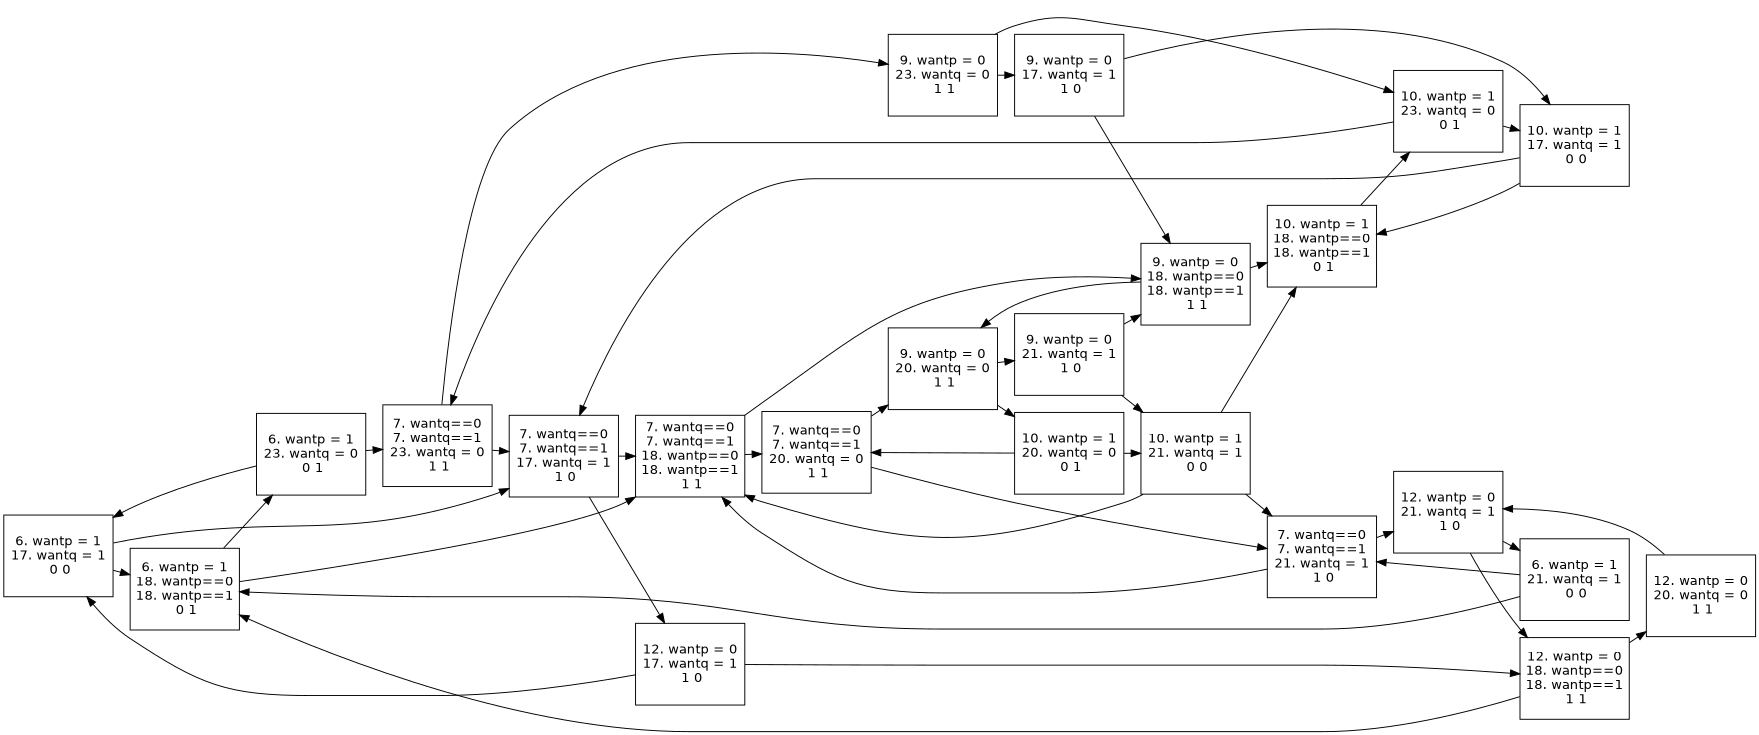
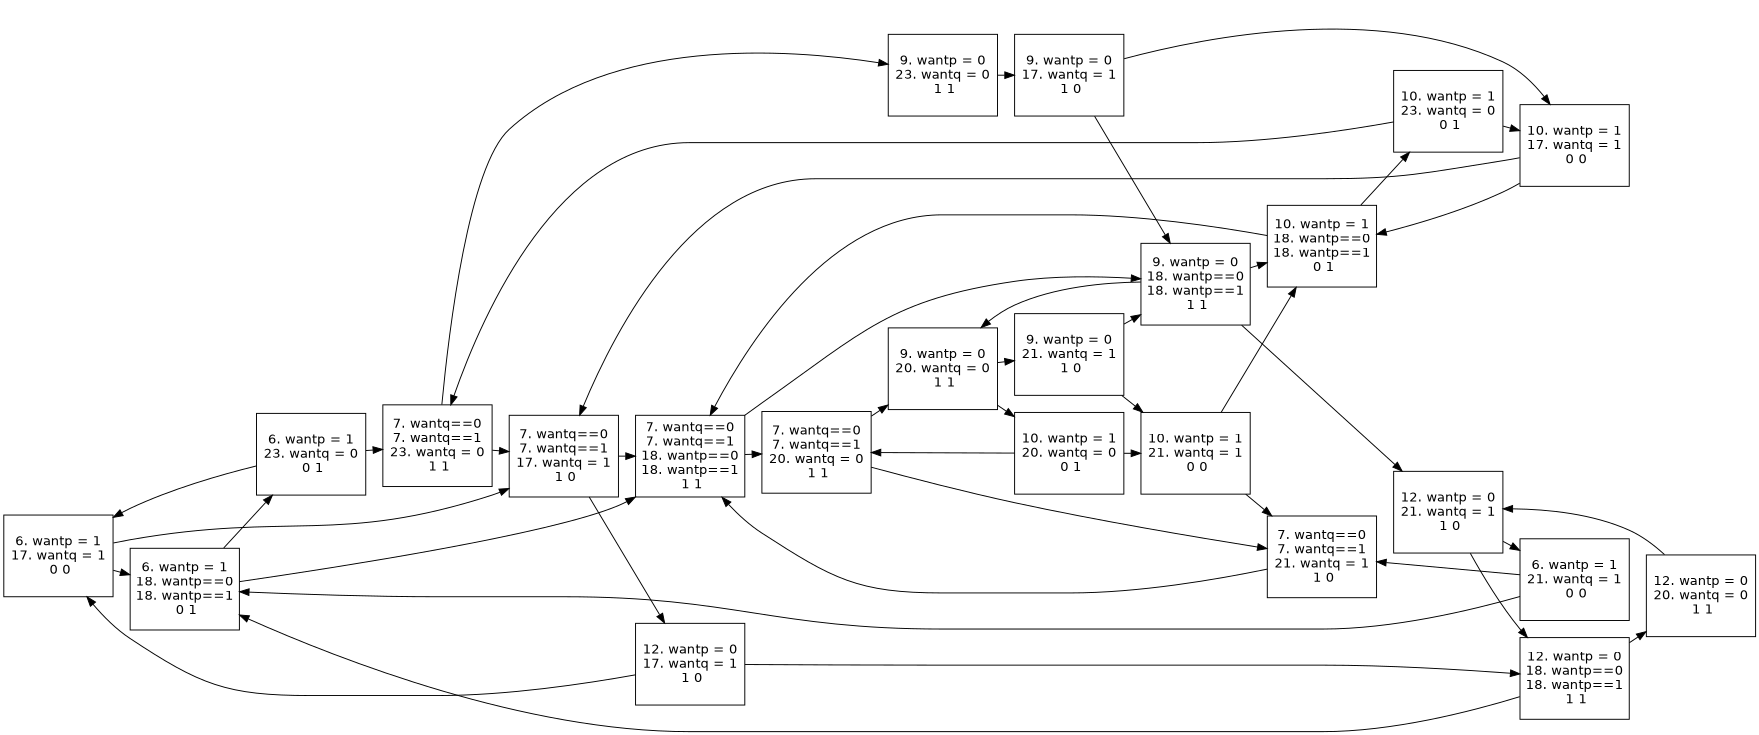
edge "9. wantp = 0 23. wantq = 0 1 1" -> "10. wantp = 1 23. wantq = 0 0 1": removed
edge "7. wantq==0 7. wantq==1 21. wantq = 1 1 0" -> "12. wantp = 0 21. wantq = 1 1 0": now "9. wantp = 0 18. wantp==0 18. wantp==1 1 1" -> "12. wantp = 0 21. wantq = 1 1 0"
edge "10. wantp = 1 21. wantq = 1 0 0" -> "7. wantq==0 7. wantq==1 18. wantp==0 18. wantp==1 1 1": now "10. wantp = 1 18. wantp==0 18. wantp==1 0 1" -> "7. wantq==0 7. wantq==1 18. wantp==0 18. wantp==1 1 1"
